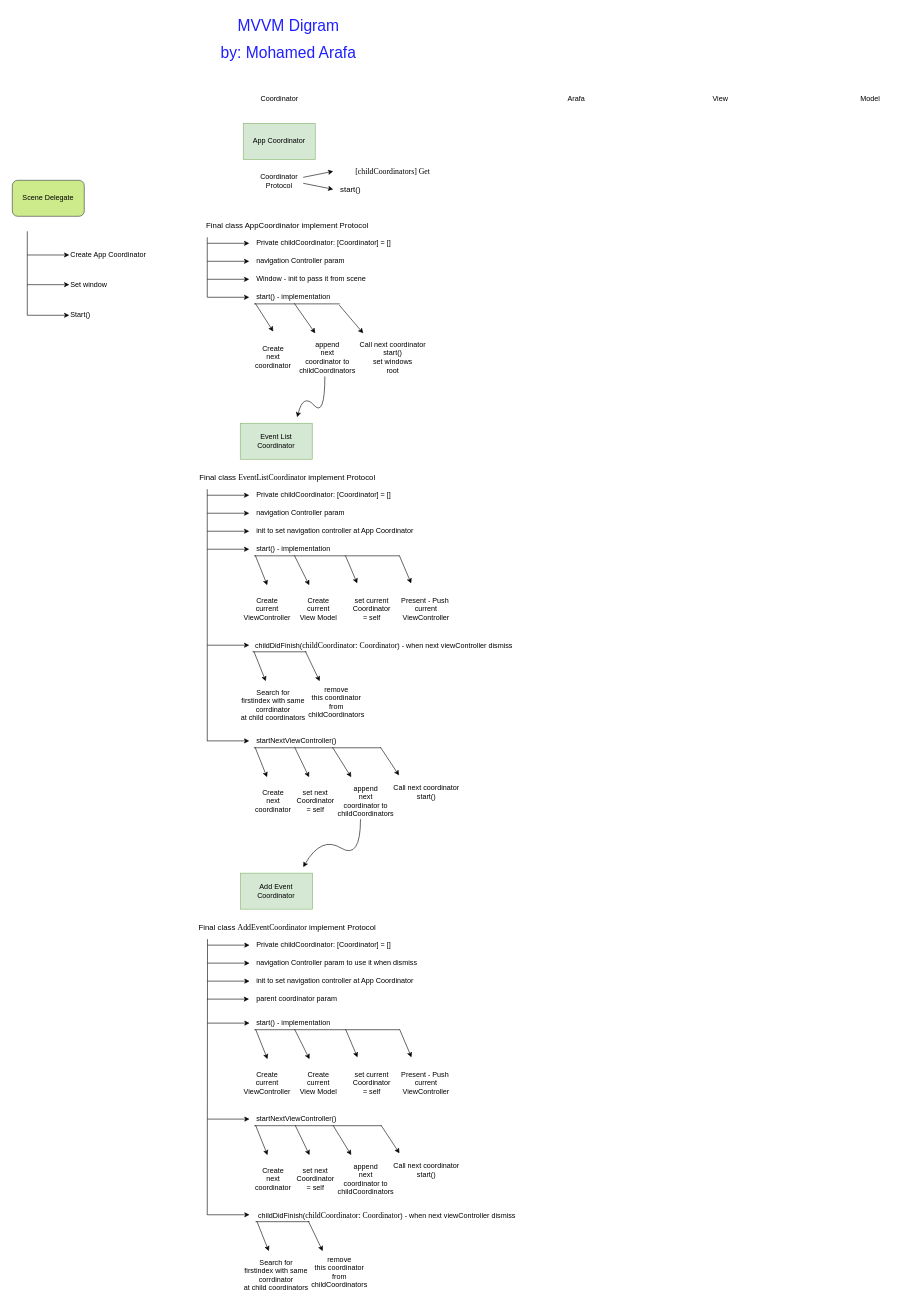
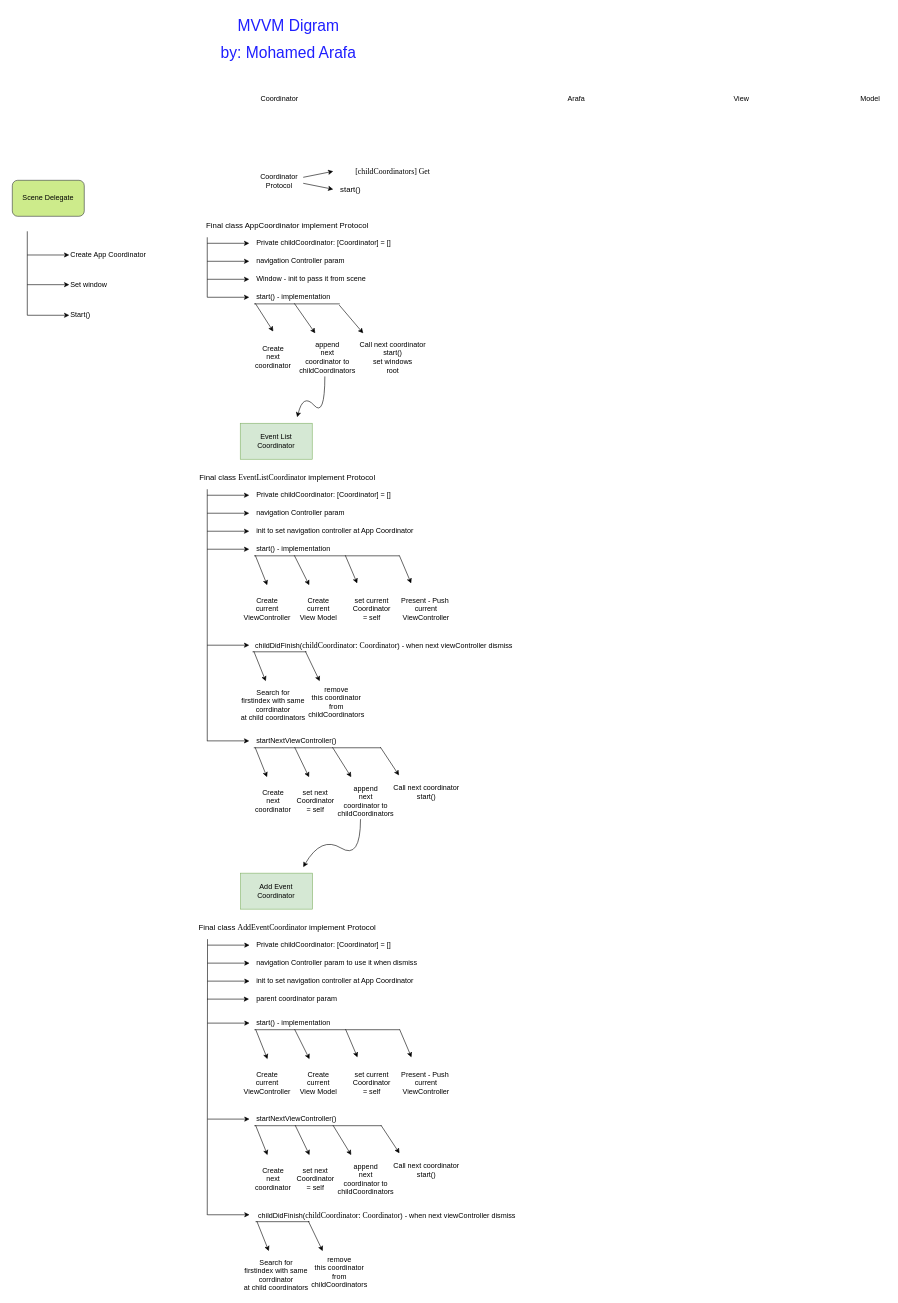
node "View": moved (720, 99) -> (741, 99)
node "App Coordinator": removed
